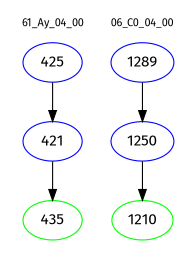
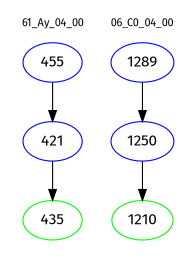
node "425": label "425" -> "455"
